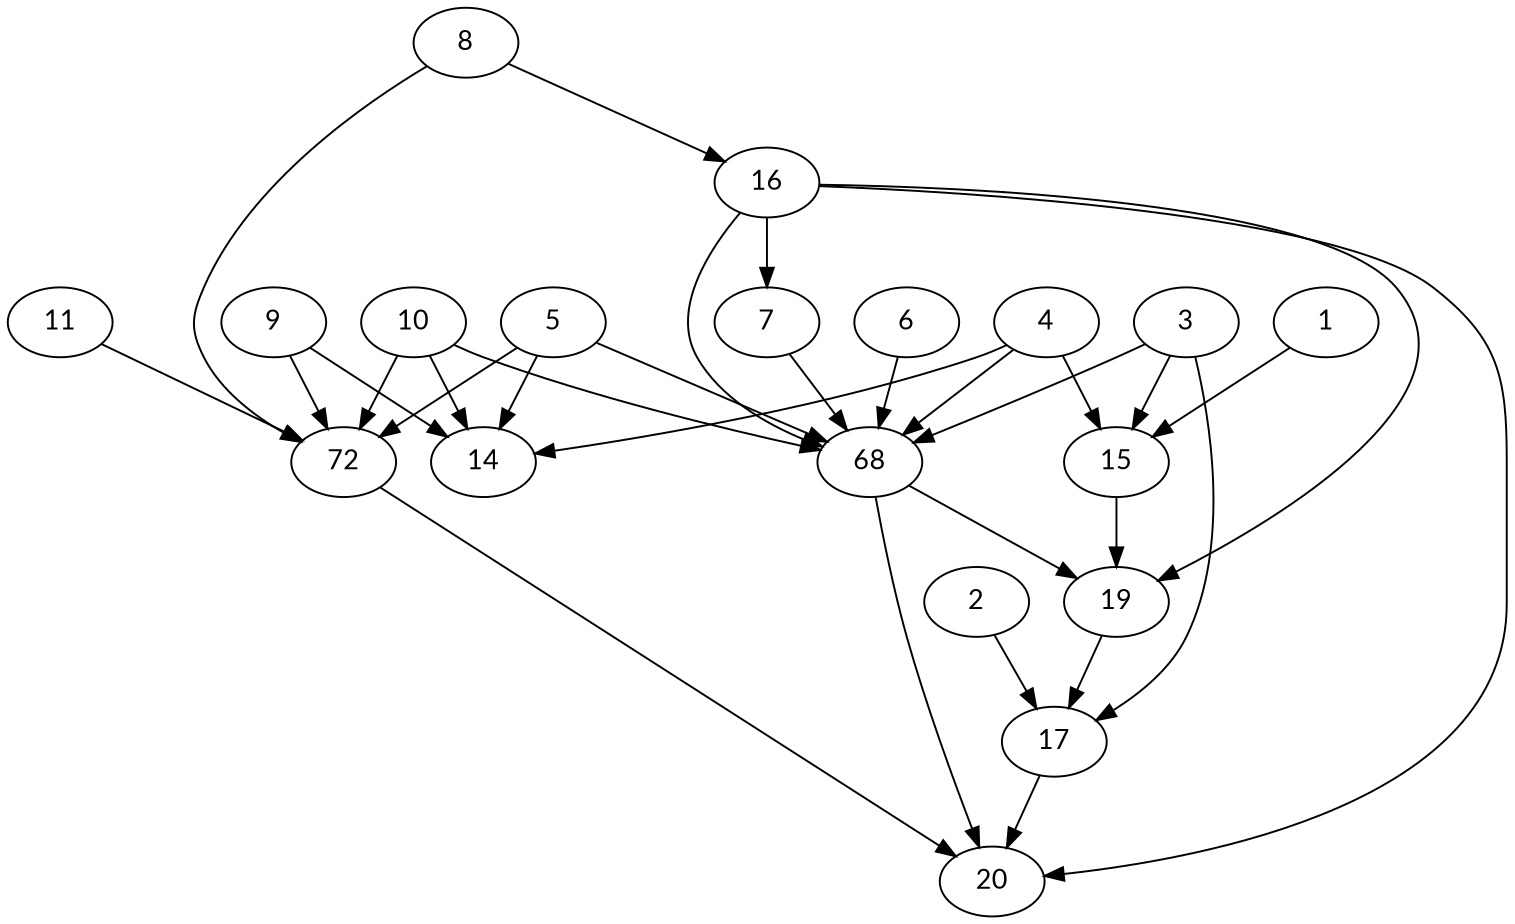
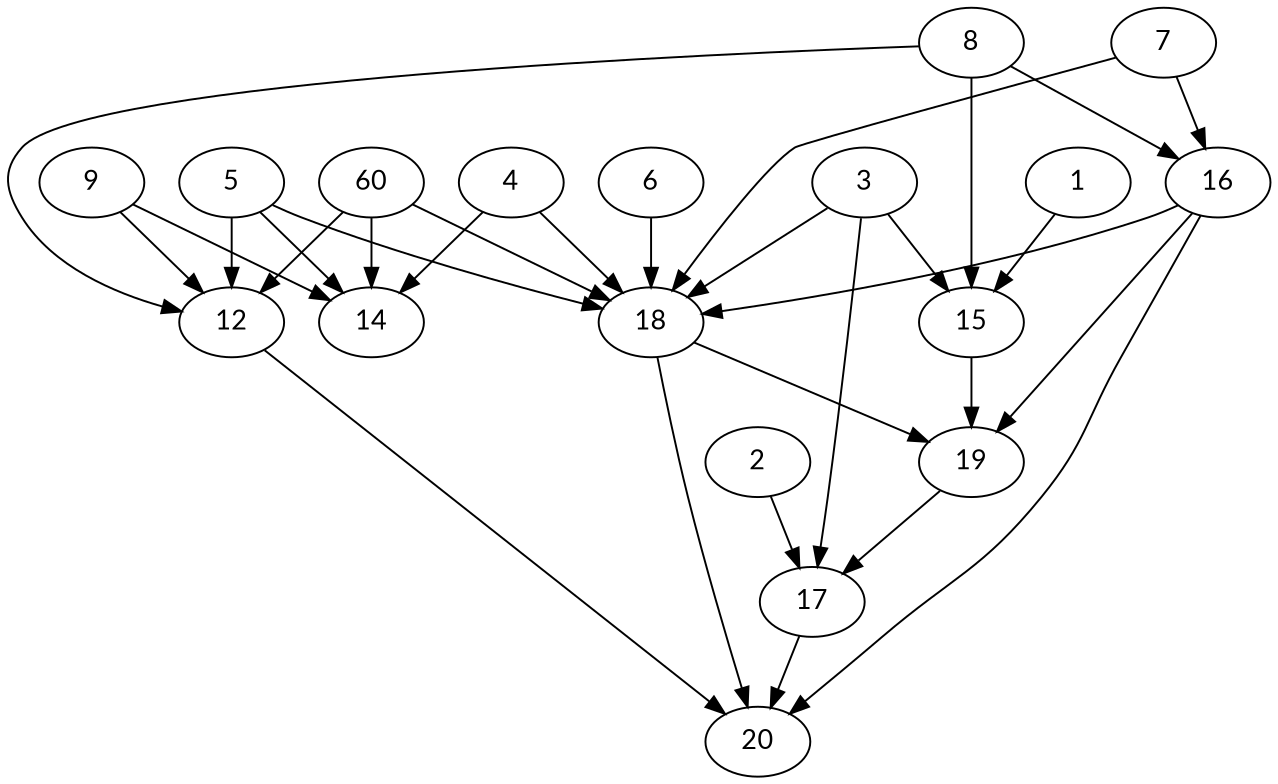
edge "16" -> "7": reversed
node "11": removed
node "10": label "10" -> "60"
edge "4" -> "15": now "8" -> "15"
node "72": label "72" -> "12"
node "68": label "68" -> "18"
